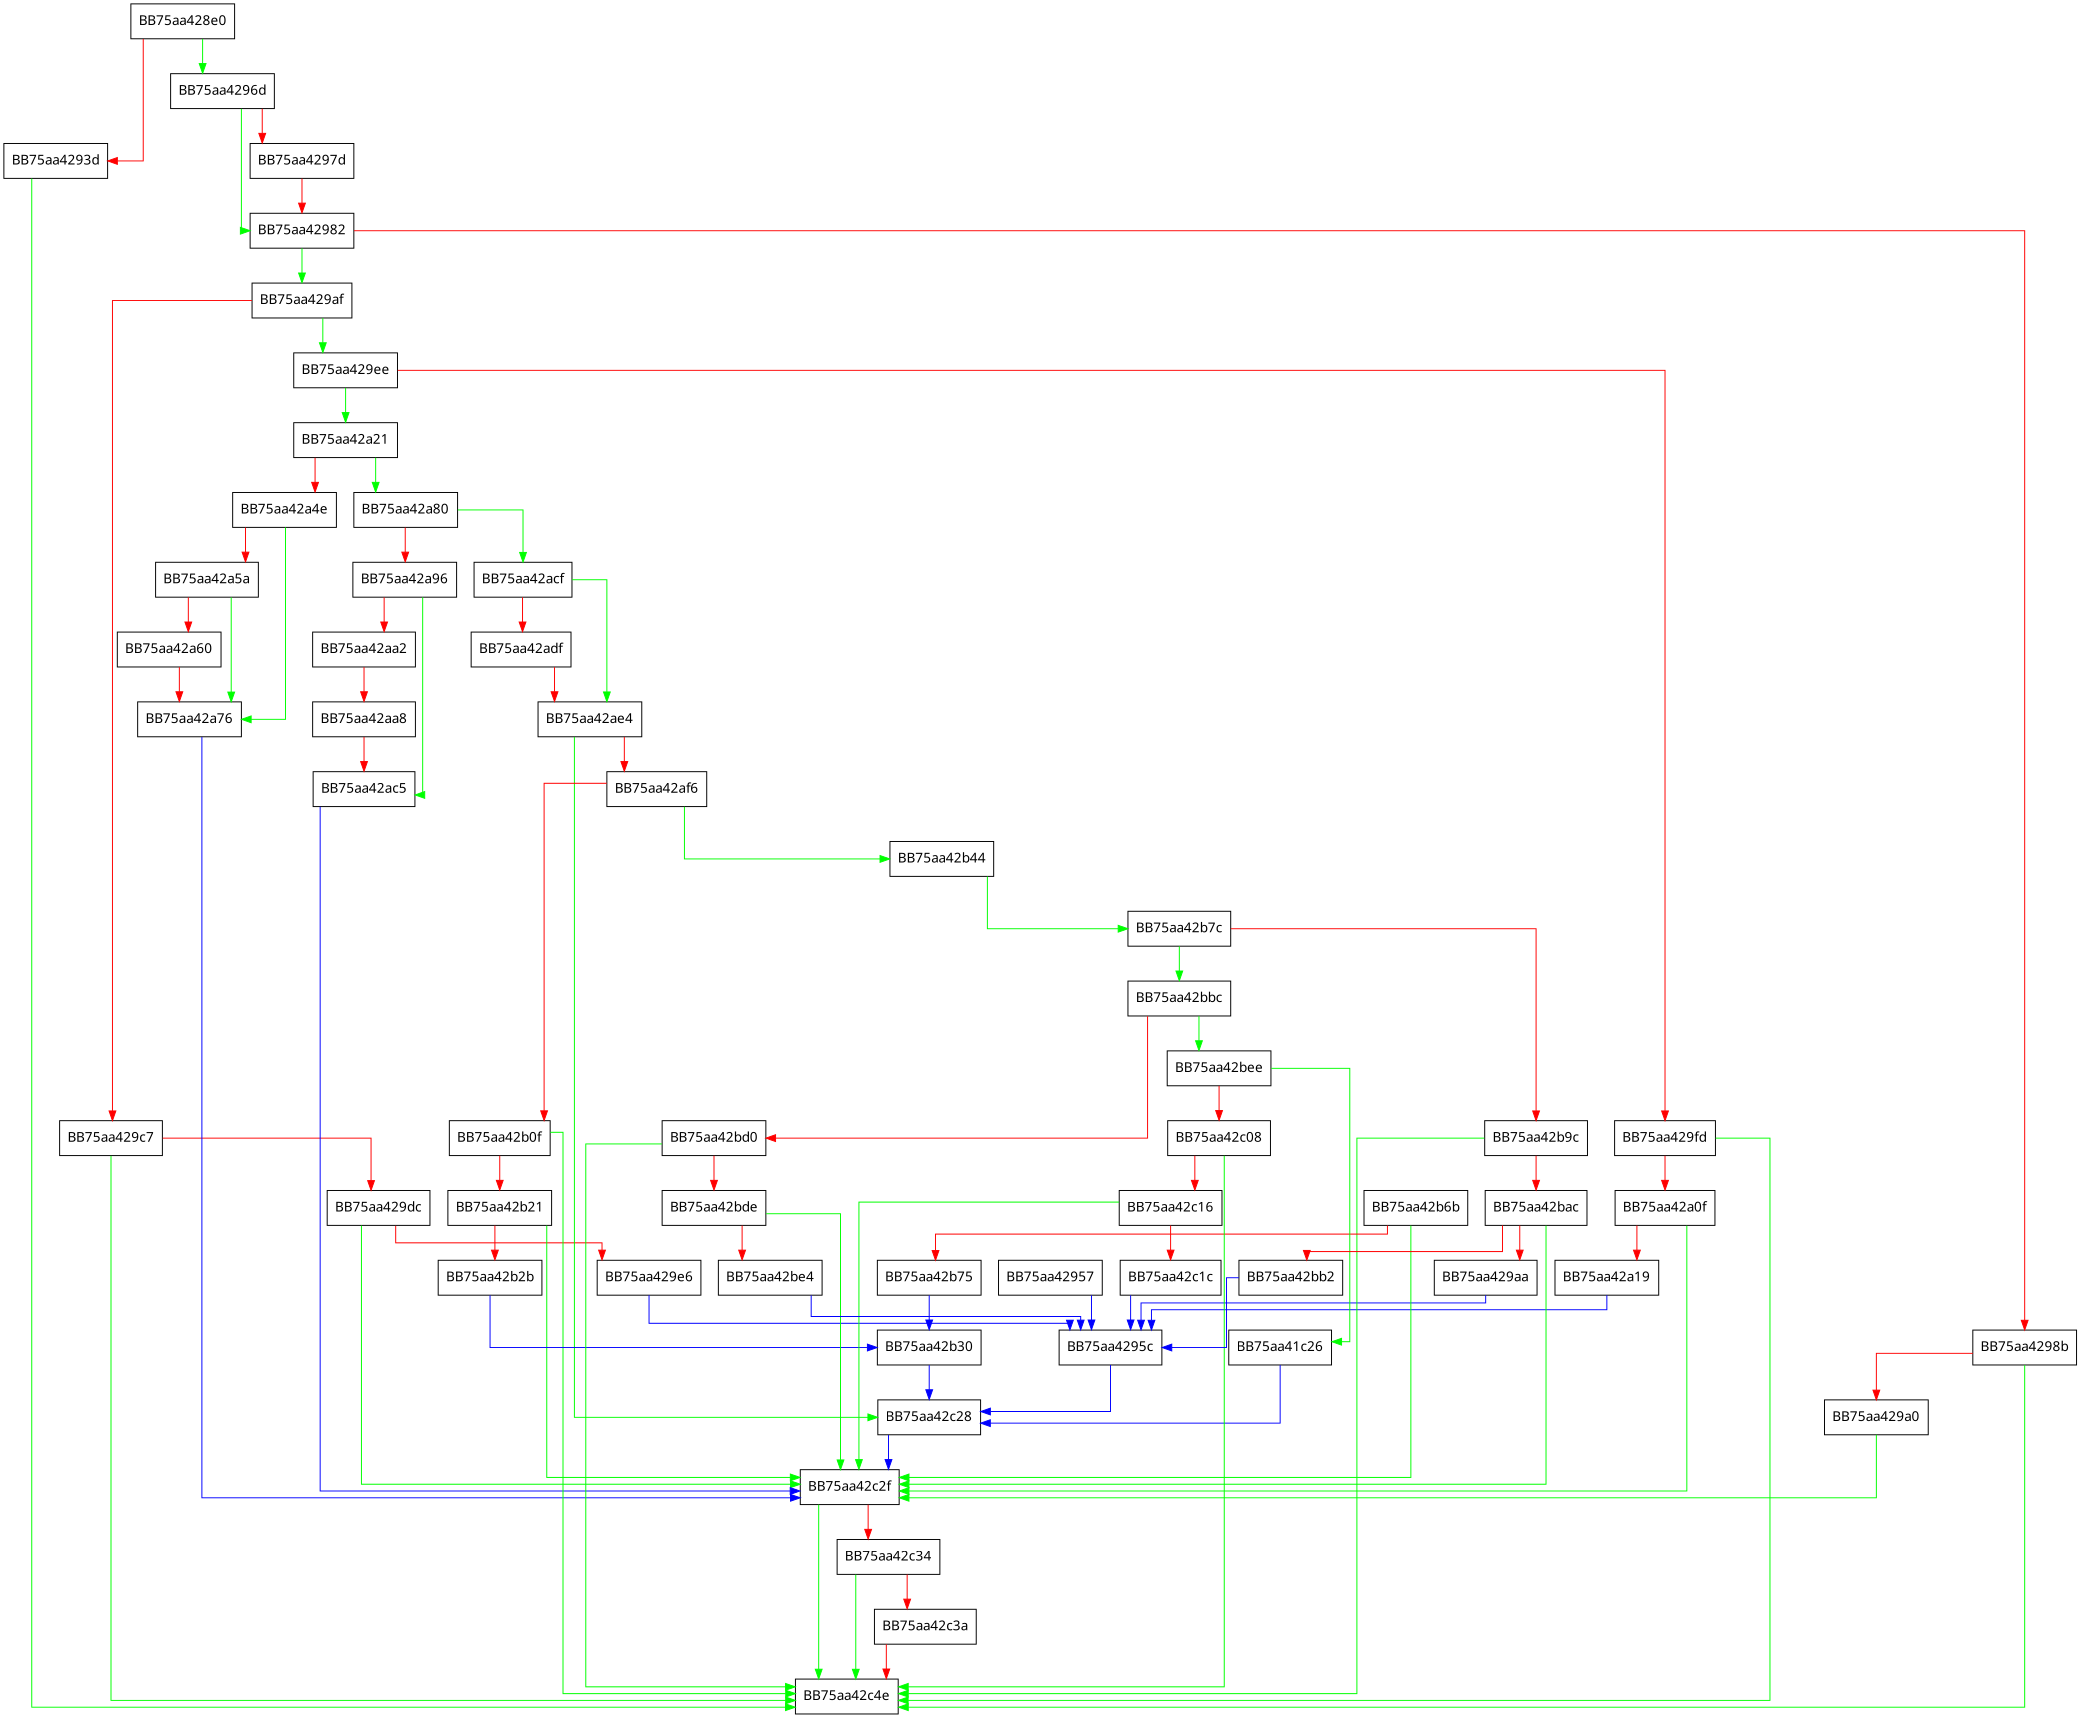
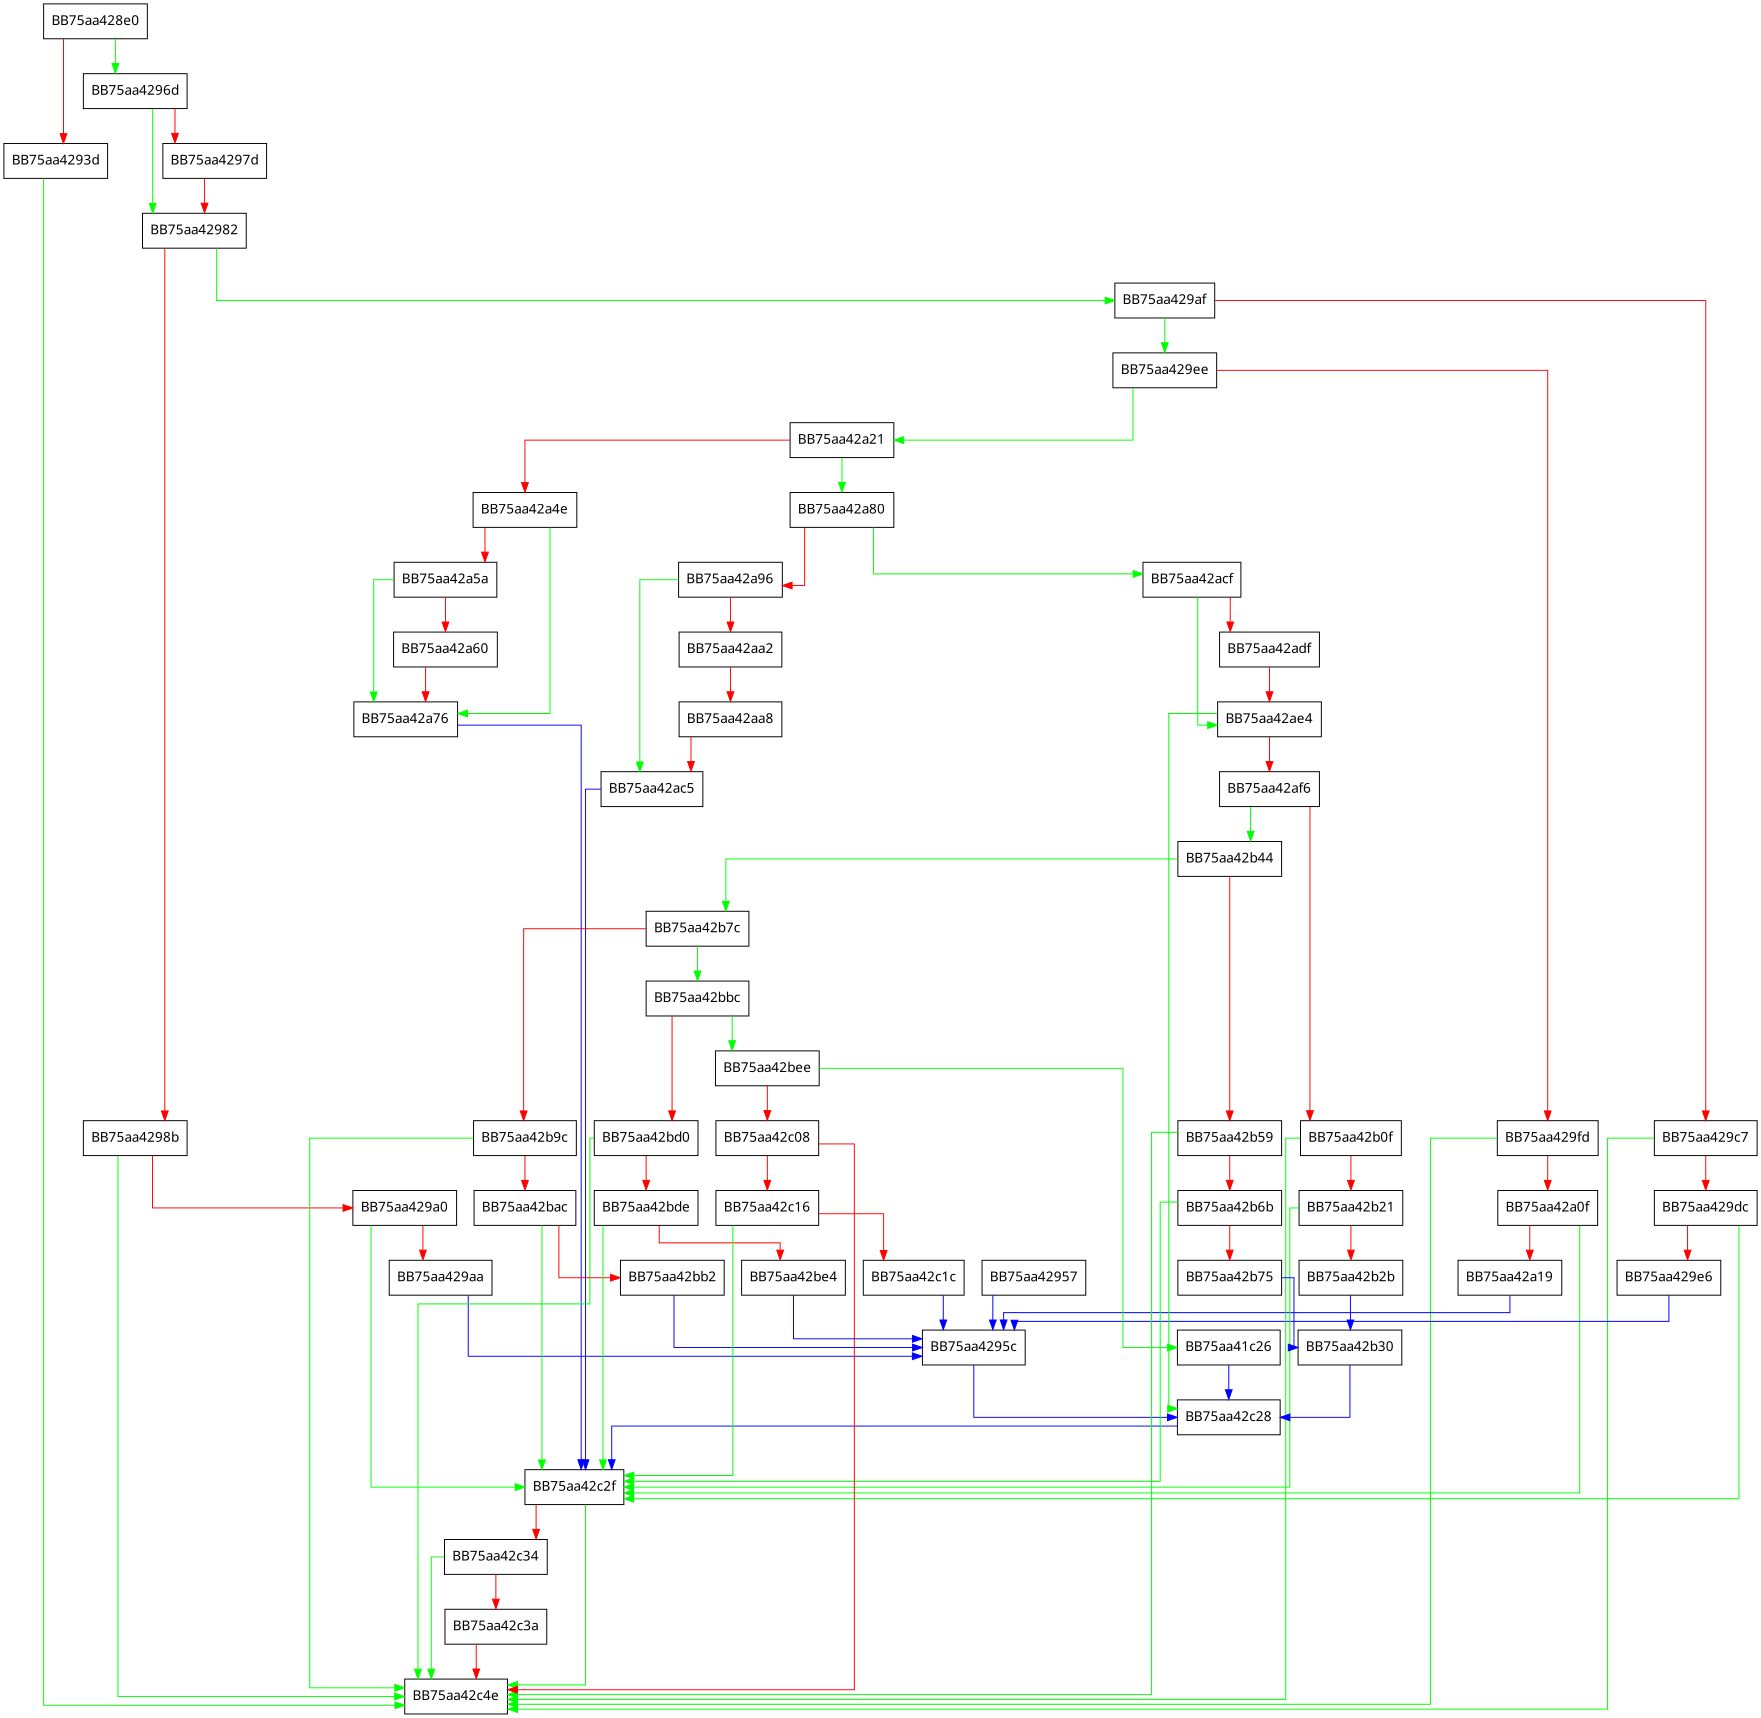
node "BB75aa42b59": added
edge "BB75aa42bac" -> "BB75aa429aa": now "BB75aa429a0" -> "BB75aa429aa"
edge "BB75aa42c08" -> "BB75aa42c4e": color green -> red
